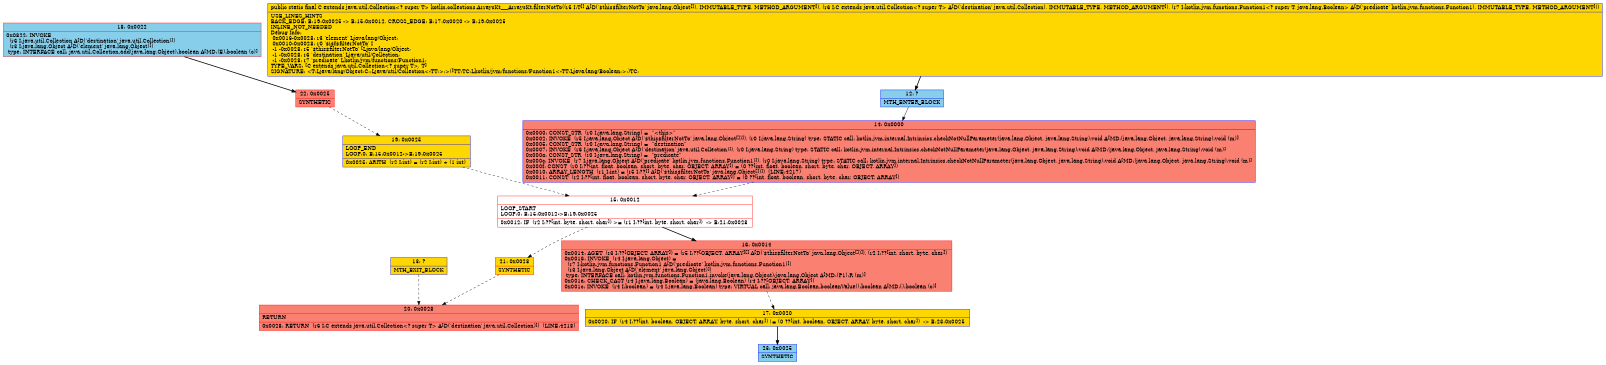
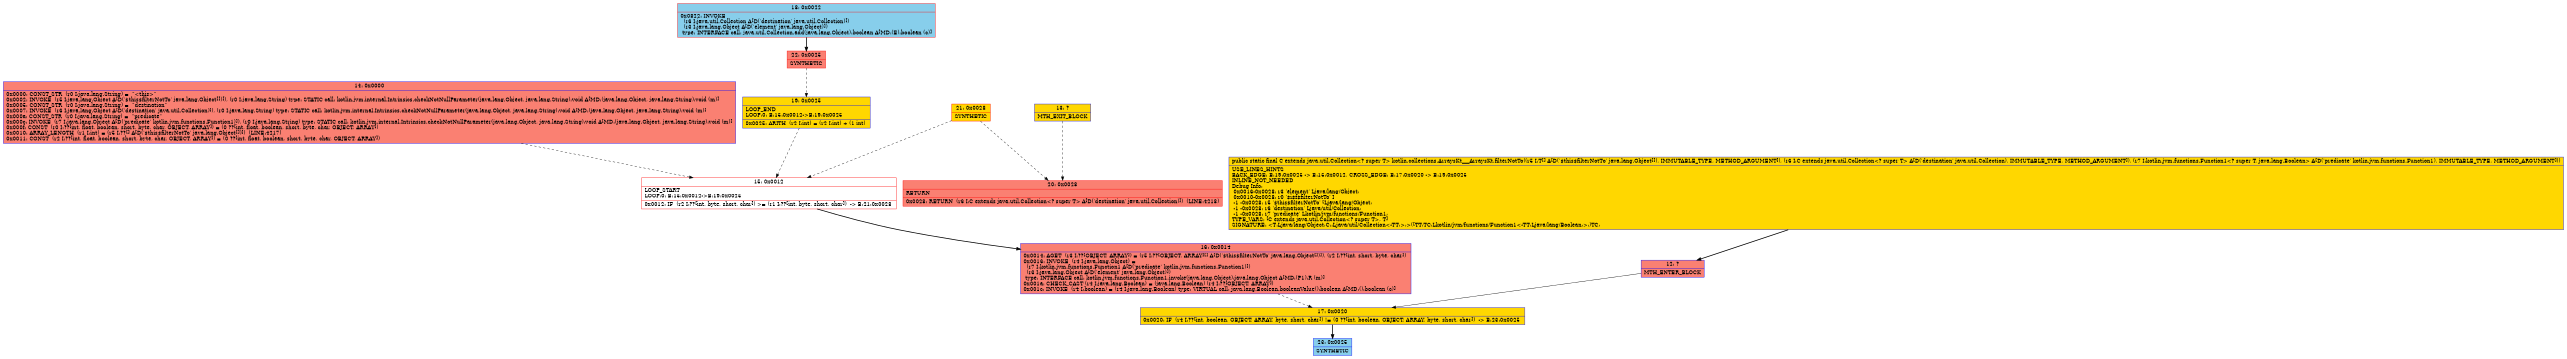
node "12: ?": fillcolor skyblue -> salmon
edge "12: ?" -> "14: 0x0000": now "12: ?" -> "17: 0x0020"
edge "15: 0x0012" -> "21: 0x0028": reversed
node "16: 0x0014": color red -> blue
